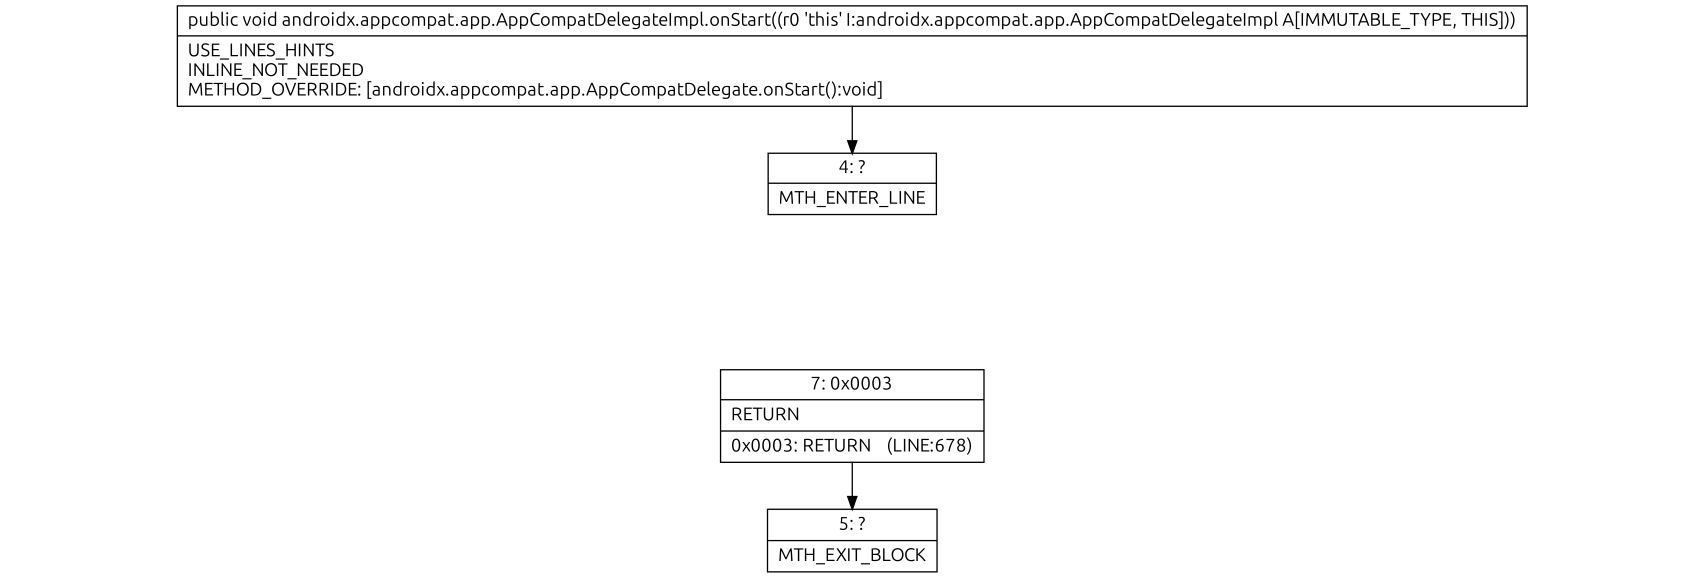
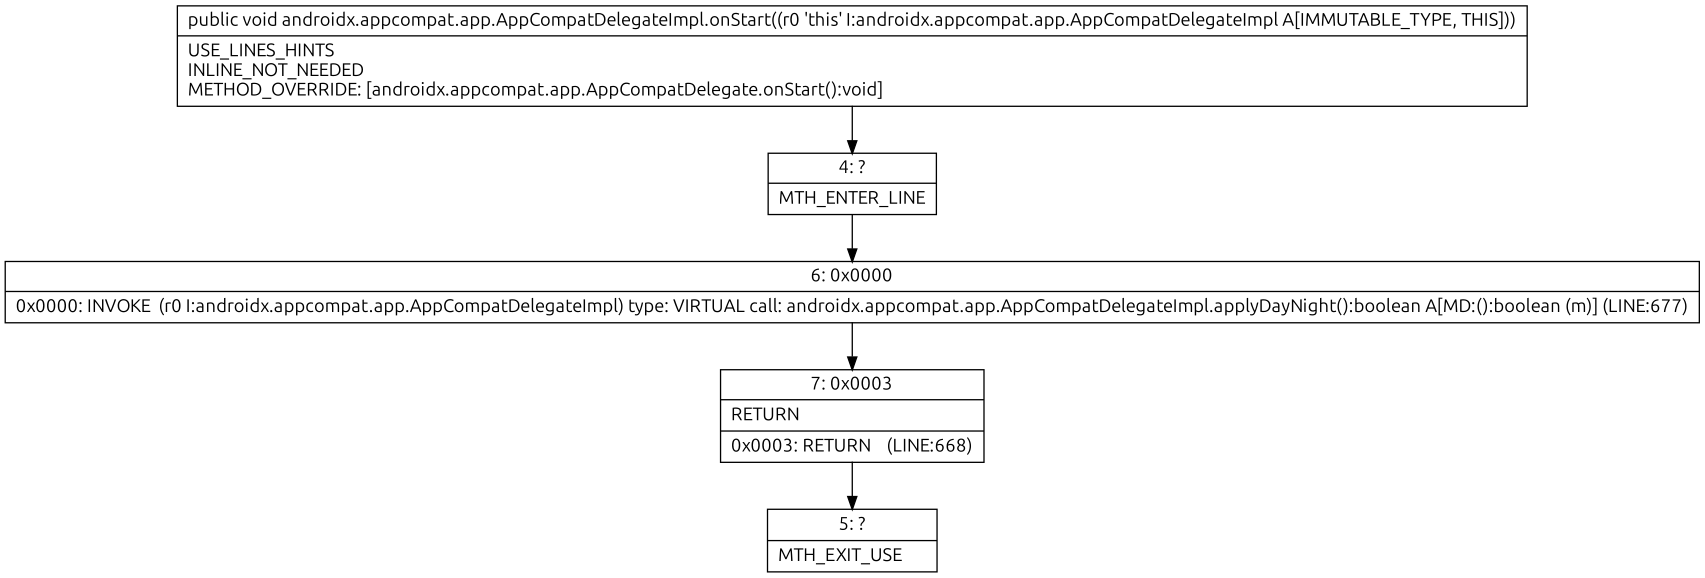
node "6: 0x0000": added
node "7: 0x0003": text "0x0003: RETURN    (LINE:678)" -> "0x0003: RETURN    (LINE:668)"
node "5: ?": text "MTH_EXIT_BLOCK" -> "MTH_EXIT_USE"
